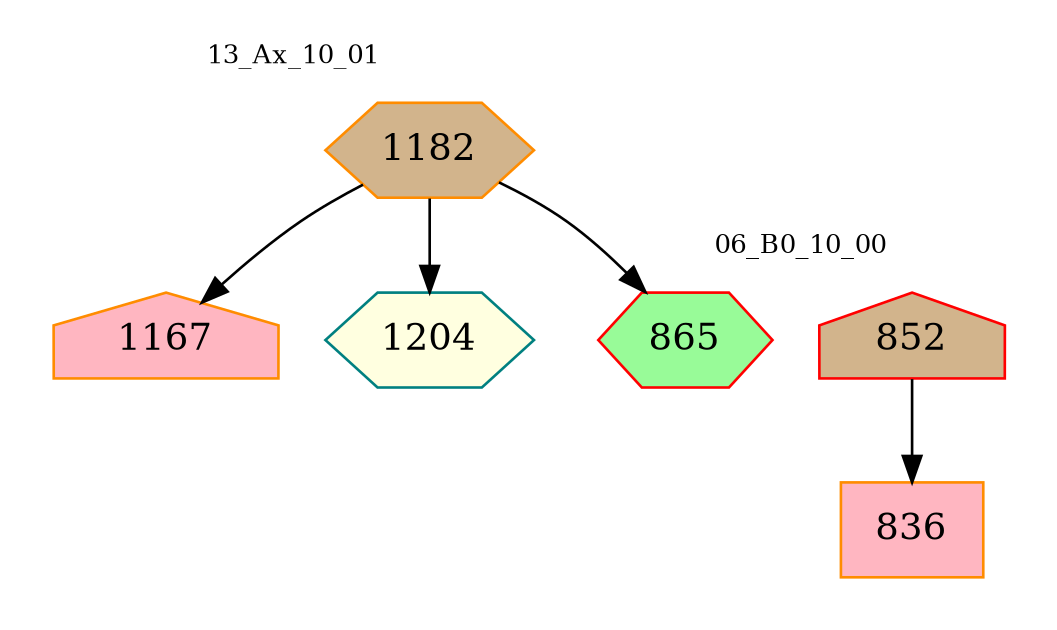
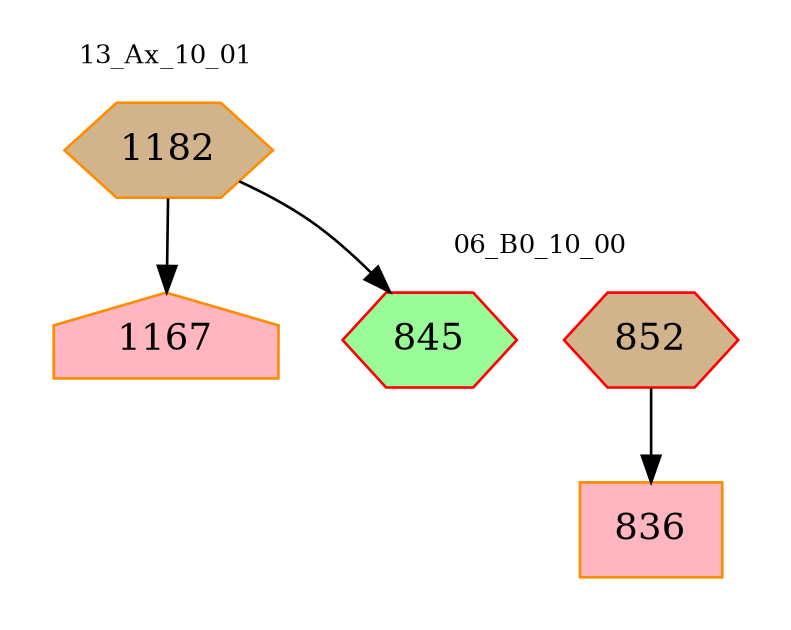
node "1204": removed
node "865": label "865" -> "845"
node "852": shape house -> hexagon
